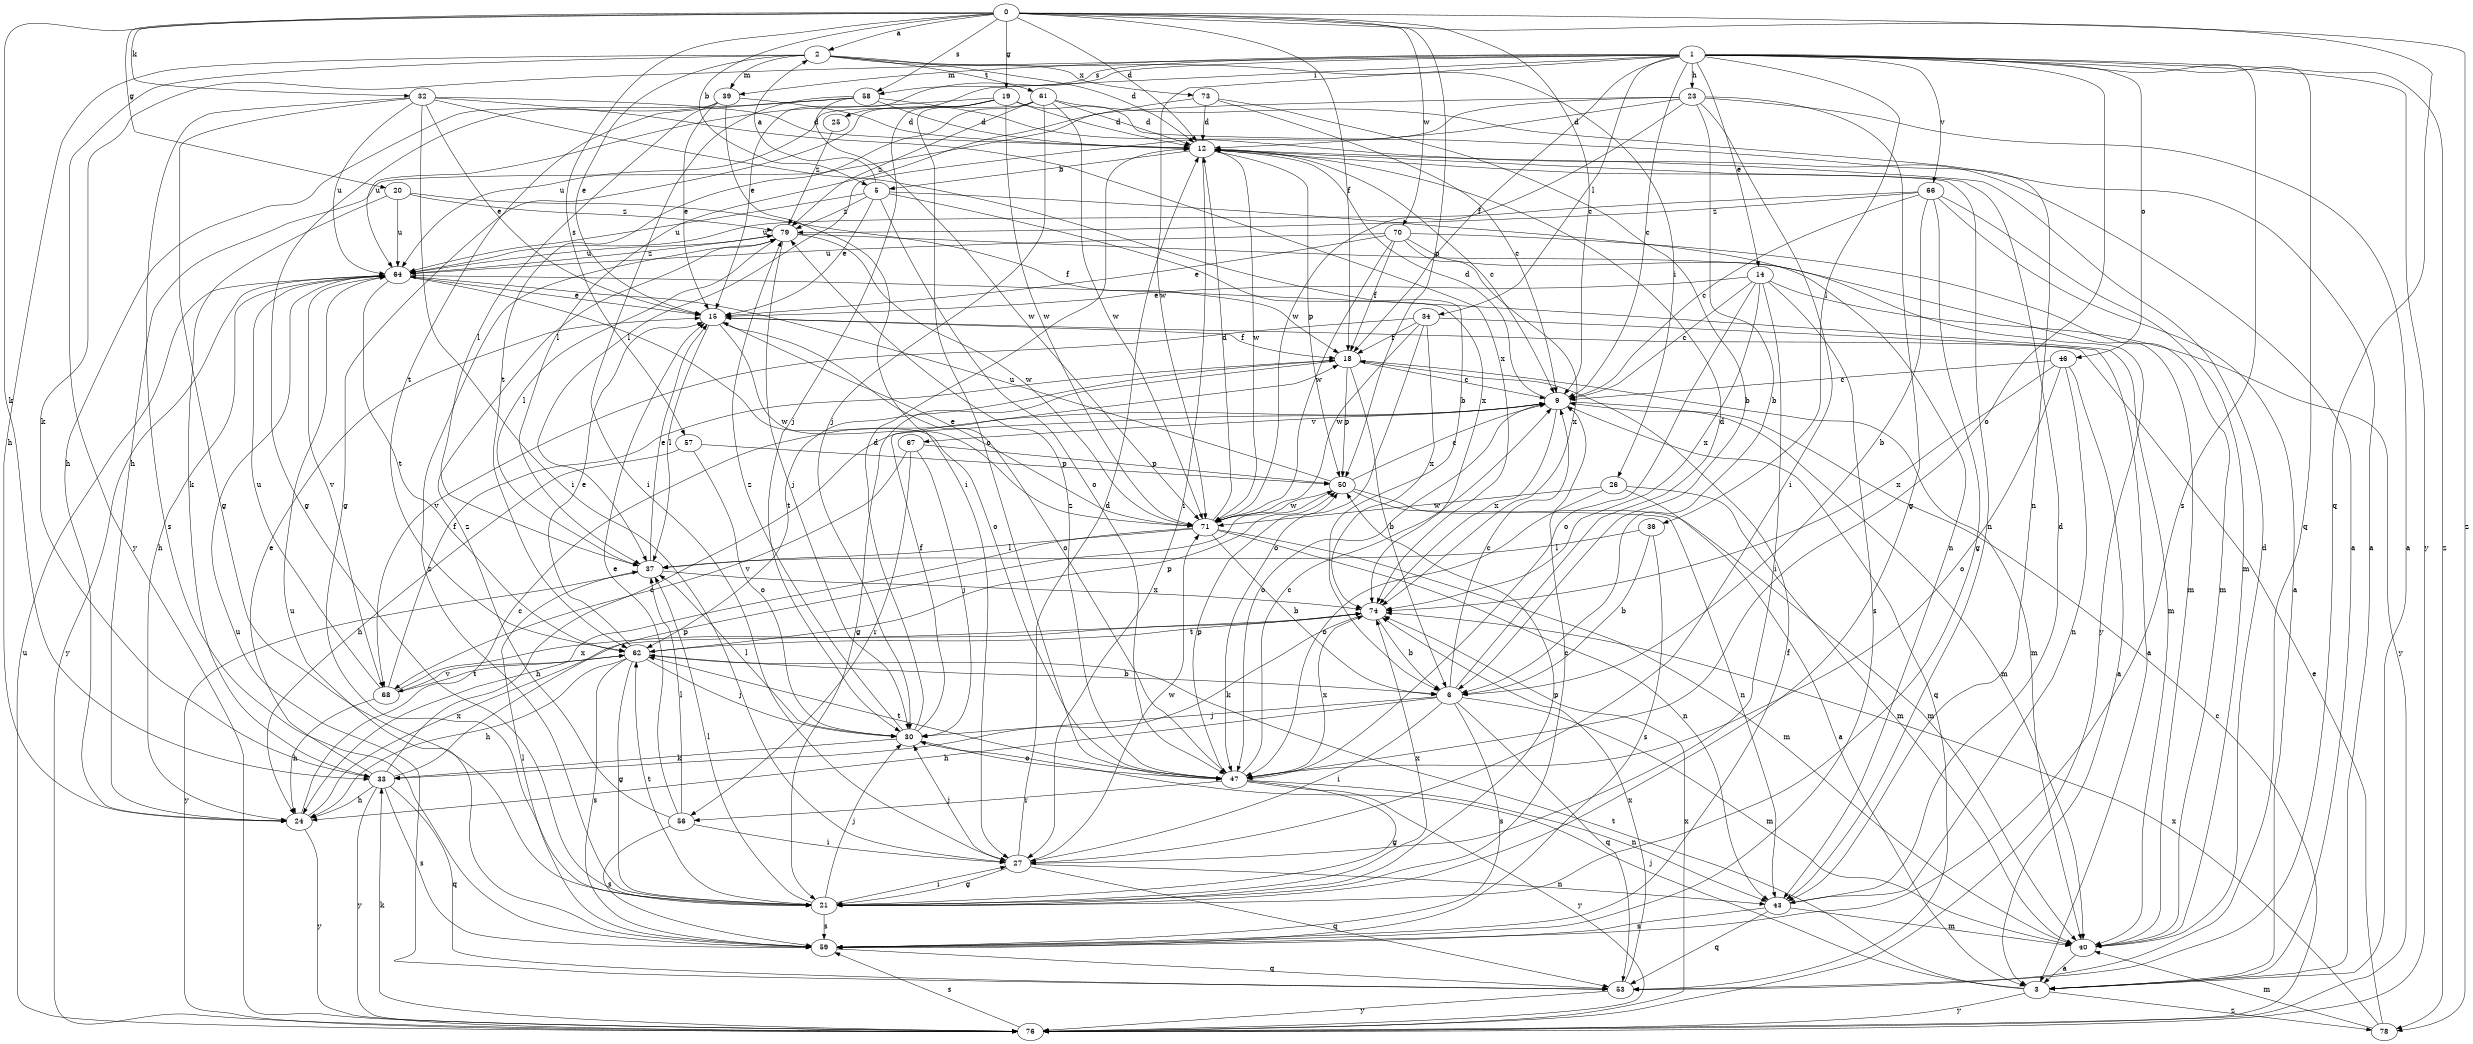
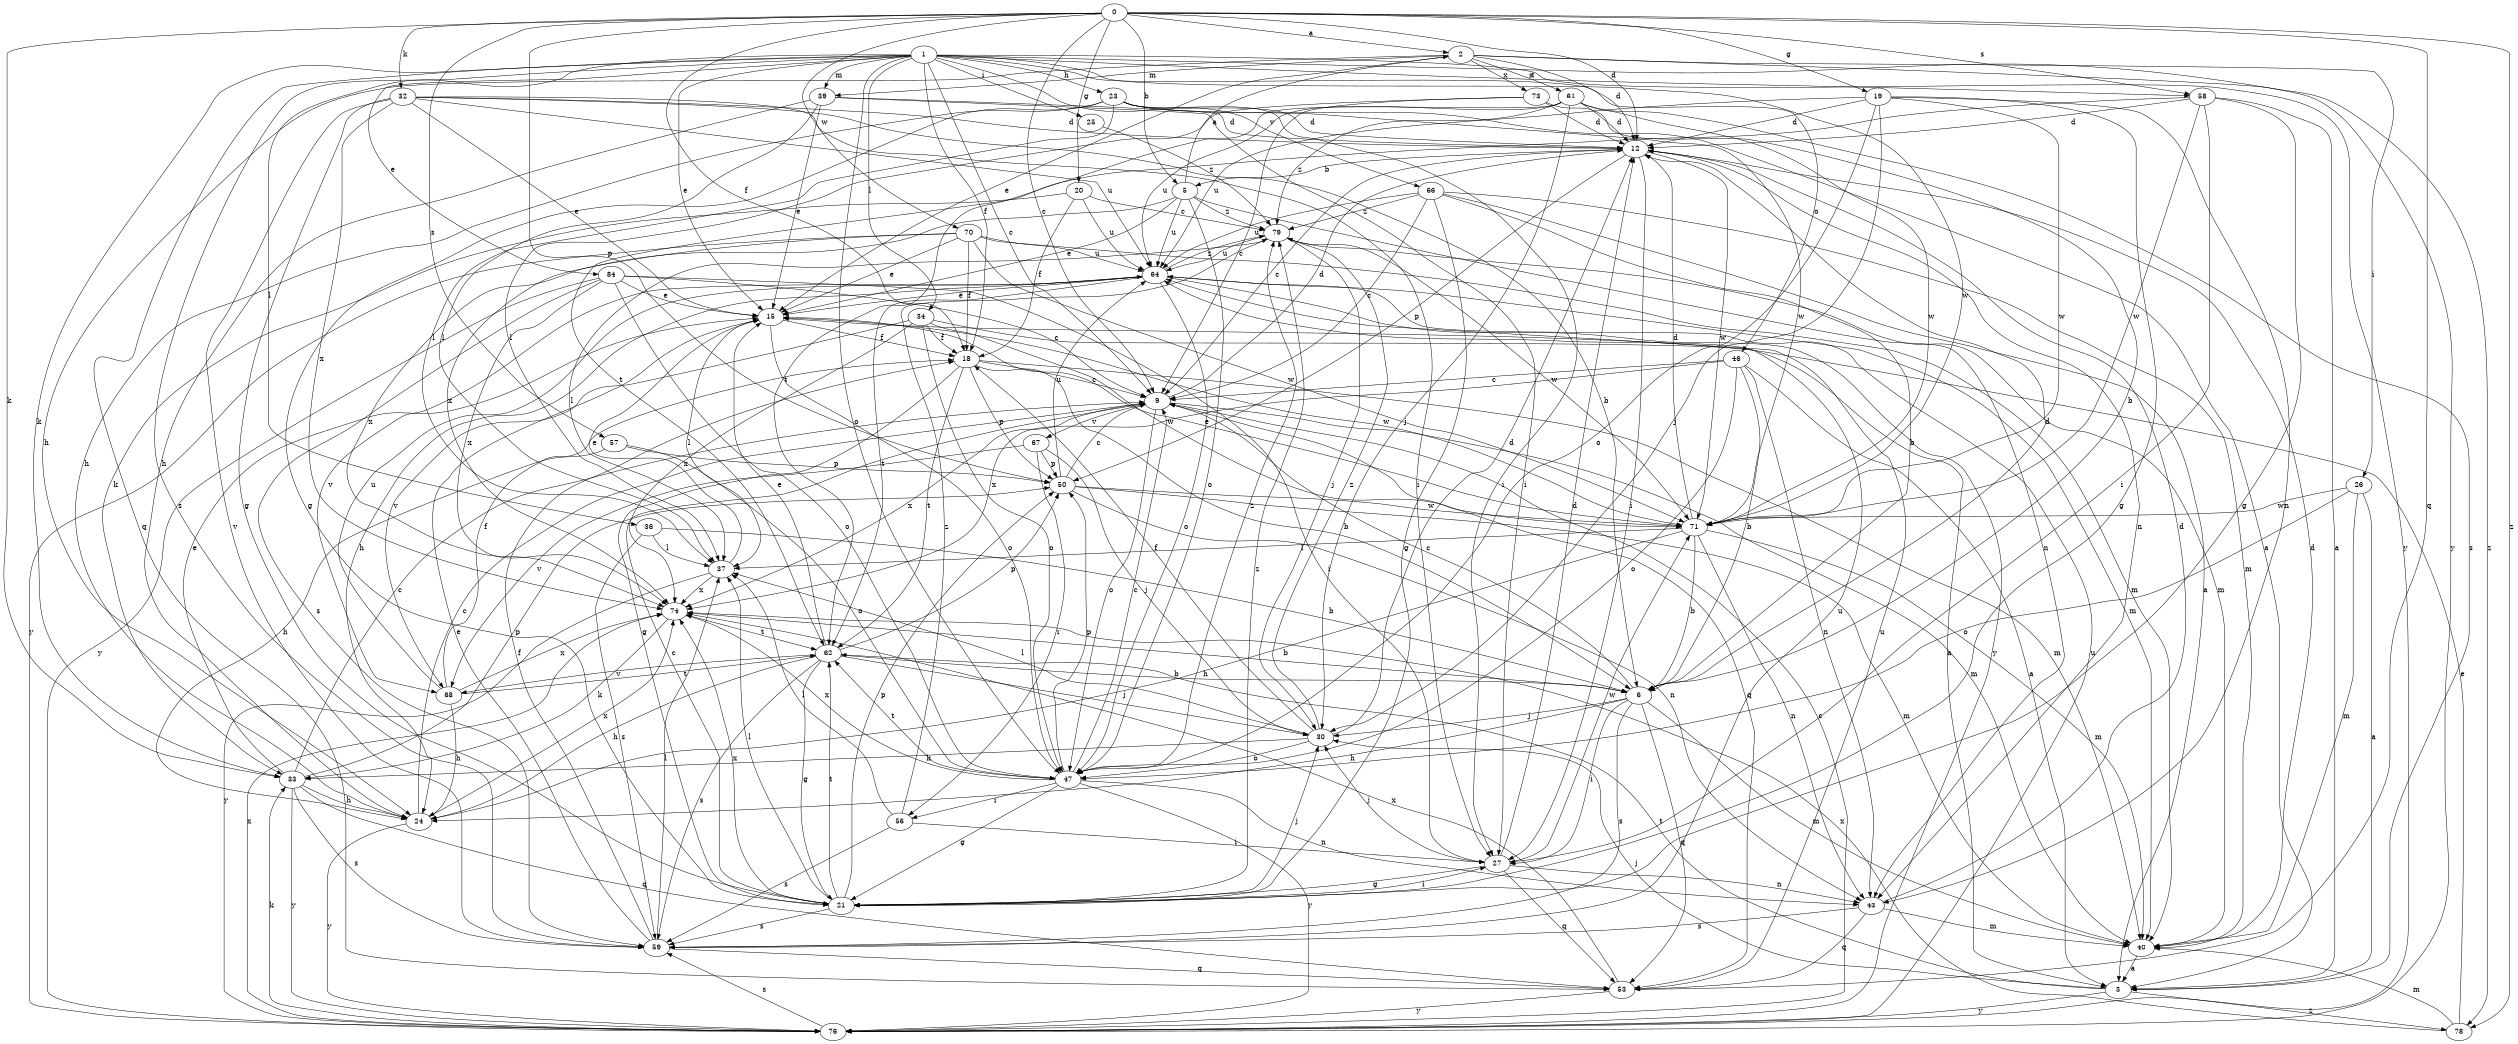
edge "20" -> "79": label "z" -> "c"
node "14": label "14" -> "84"
edge "23" -> "6": now "46" -> "6"
edge "32" -> "59": label "s" -> "v"
edge "61" -> "3": label "a" -> "s"
edge "56" -> "15": now "59" -> "15"
edge "57" -> "30": now "57" -> "47"
